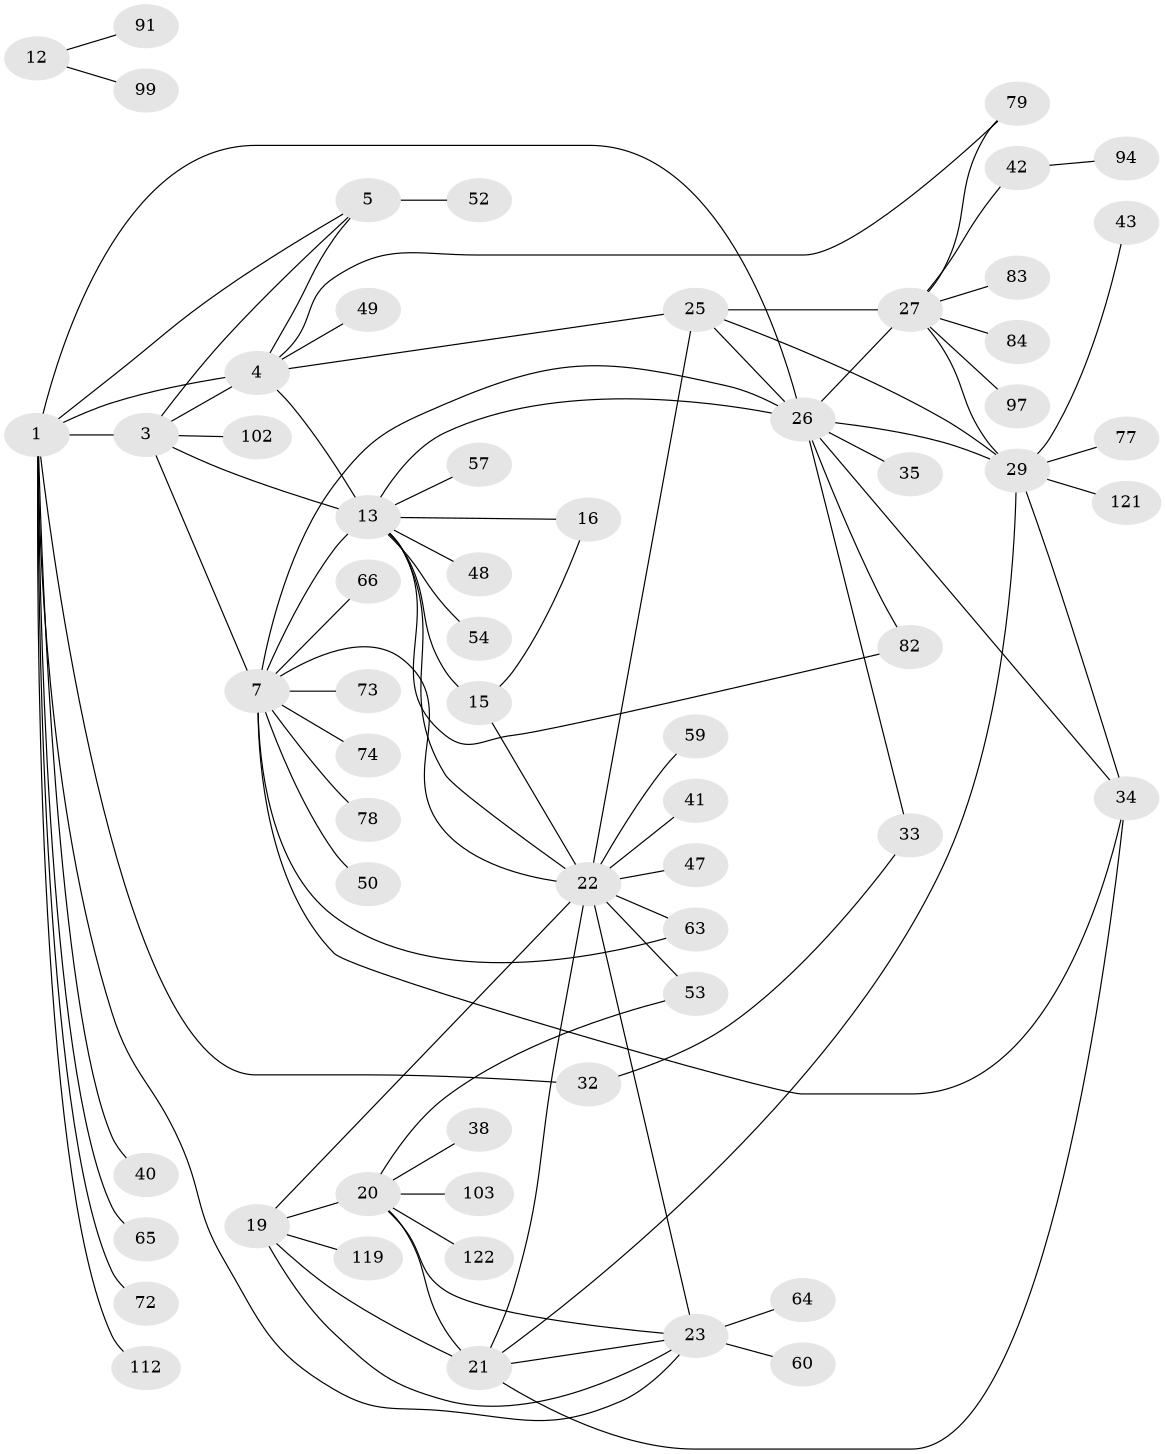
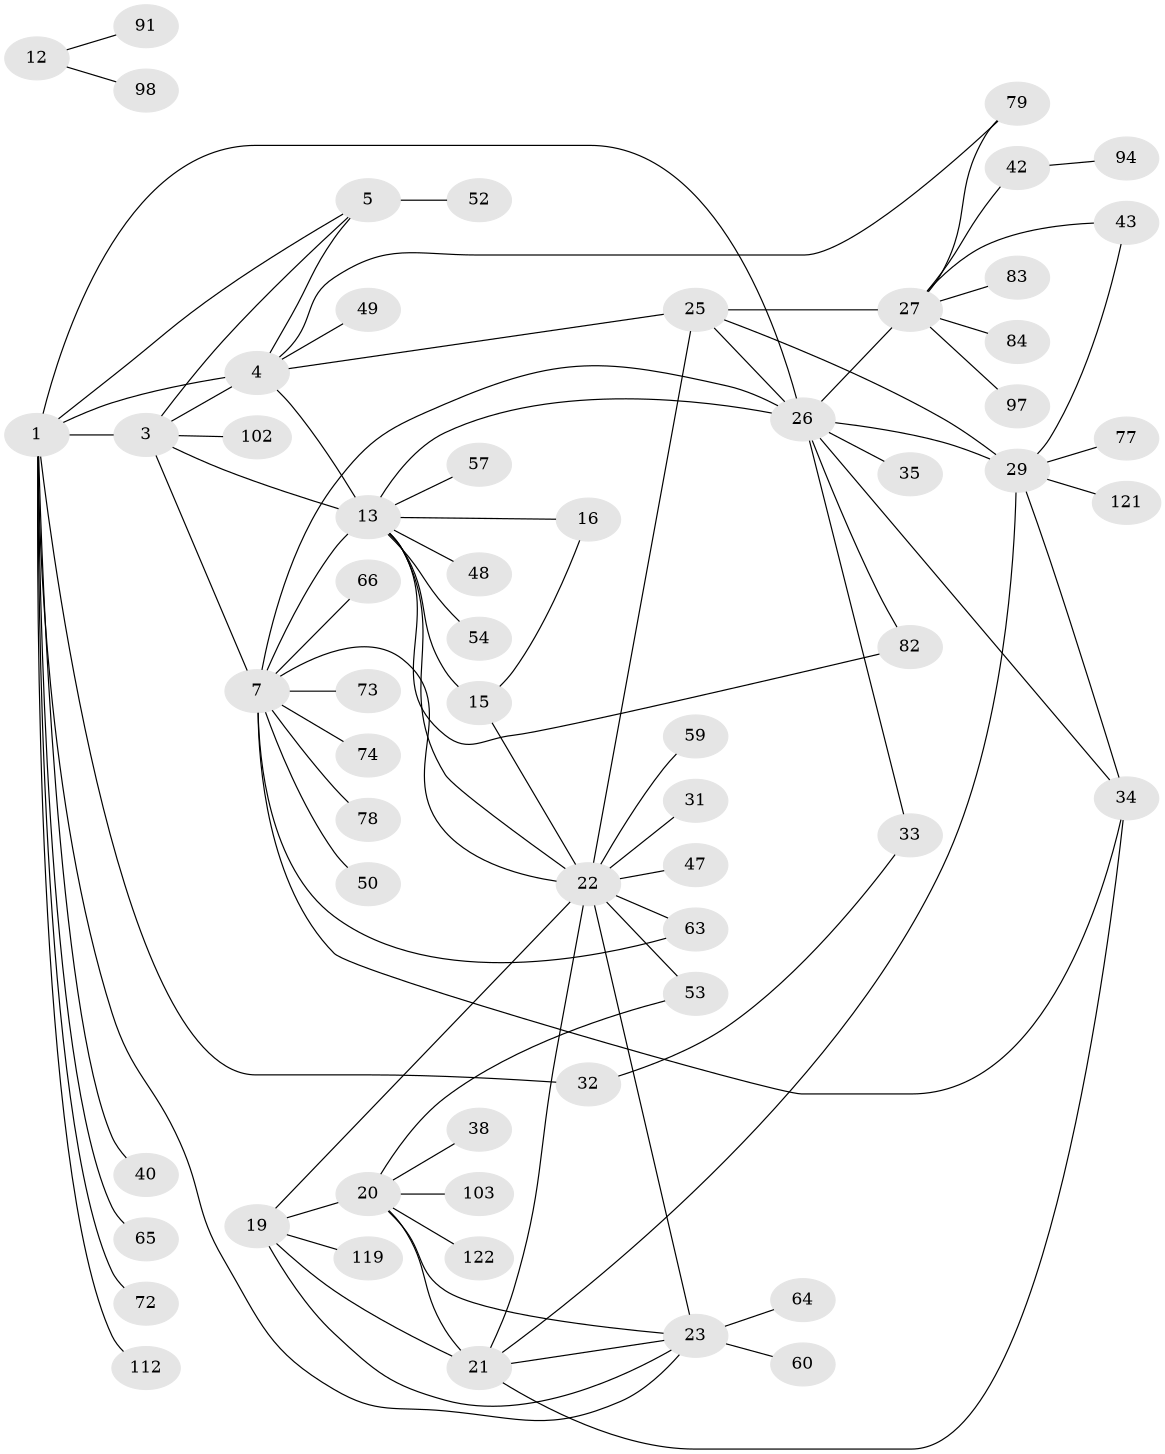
node "99": label "99" -> "98"
edge "27" -- "29": now "27" -- "43"
node "41": label "41" -> "31"
